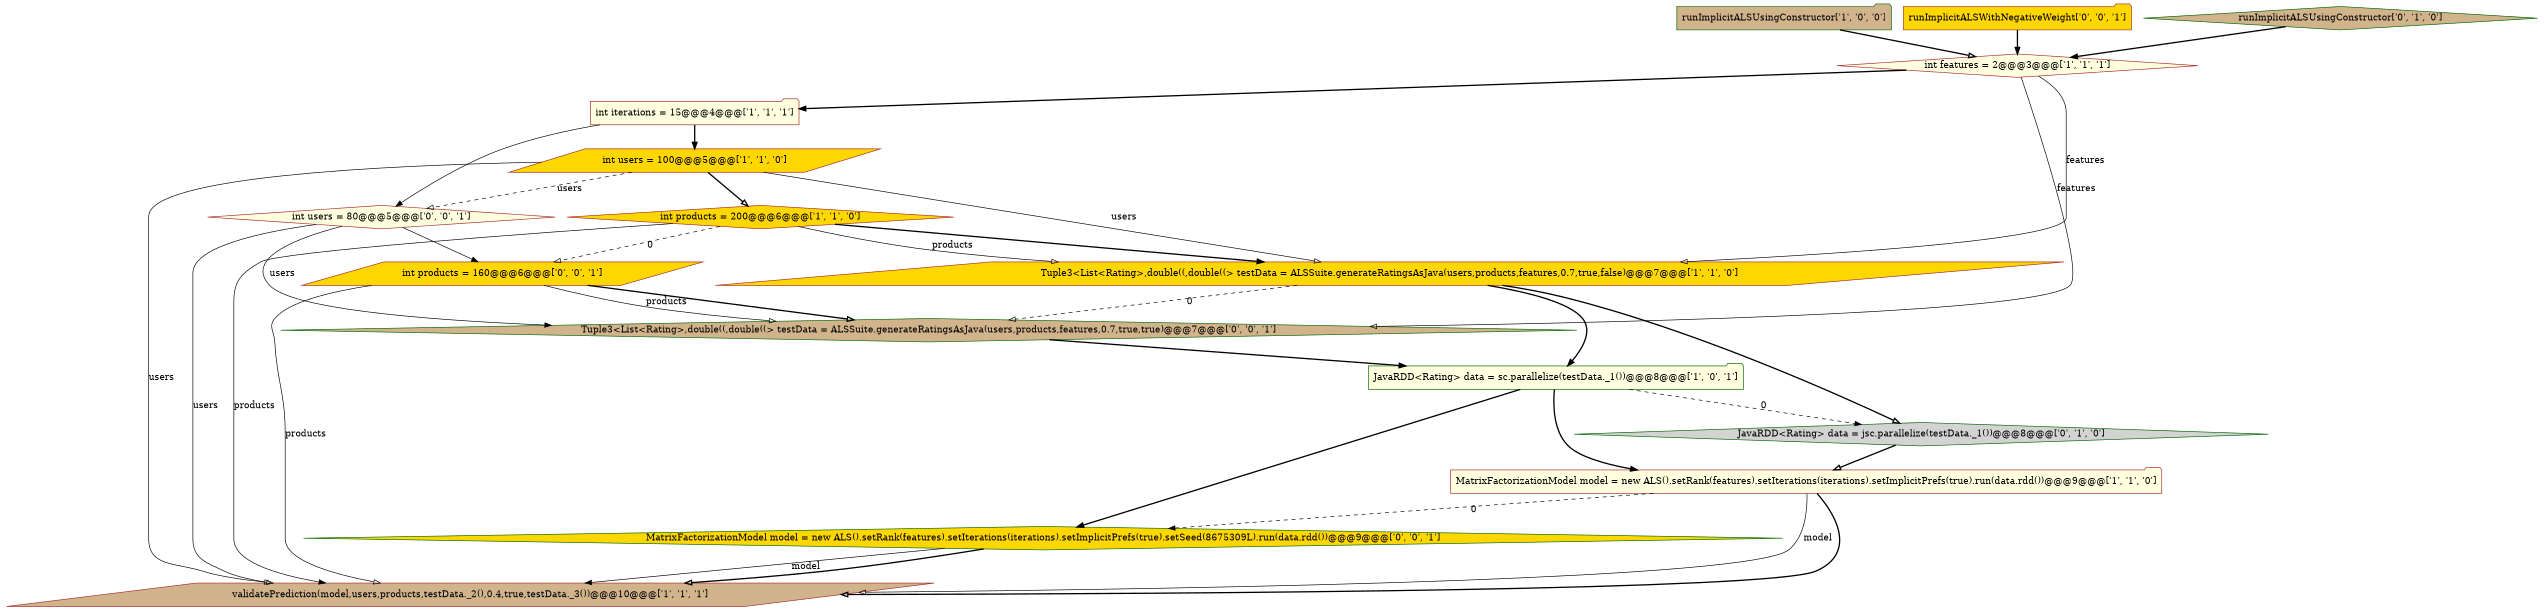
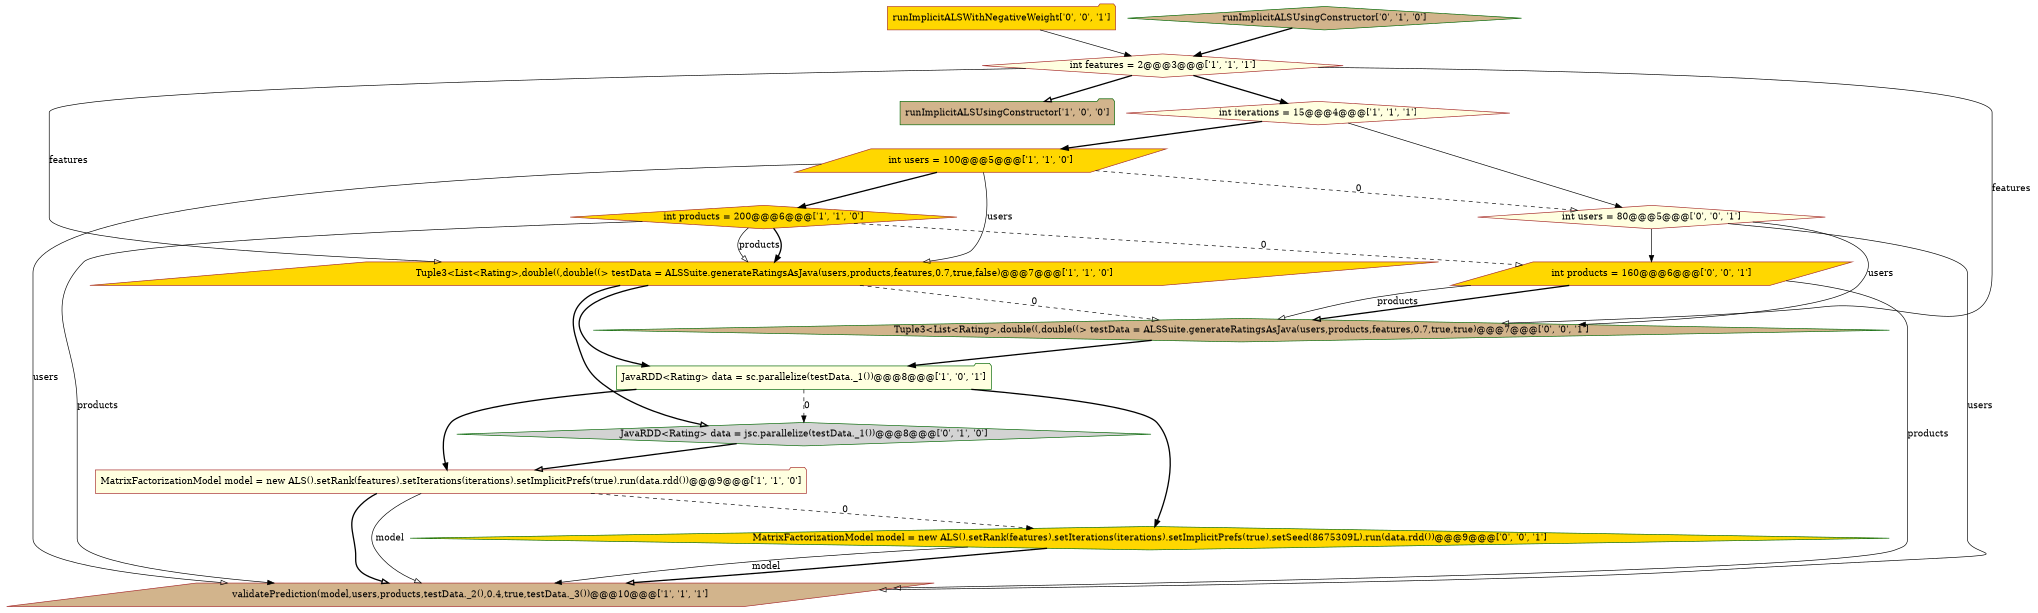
edge "runImplicitALSWithNegativeWeight['0', '0', '1']" -> "int features = 2@@@3@@@['1', '1', '1']": style bold -> solid
edge "runImplicitALSUsingConstructor['1', '0', '0']" -> "int features = 2@@@3@@@['1', '1', '1']": reversed
node "int iterations = 15@@@4@@@['1', '1', '1']": shape folder -> diamond
edge "int users = 100@@@5@@@['1', '1', '0']" -> "int products = 200@@@6@@@['1', '1', '0']": arrowhead onormal -> normal
edge "int users = 100@@@5@@@['1', '1', '0']" -> "int users = 80@@@5@@@['0', '0', '1']": label "users" -> "0"
